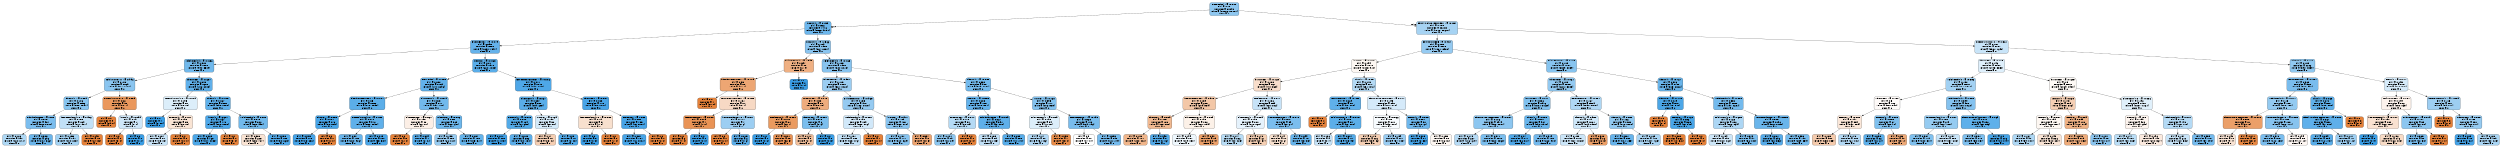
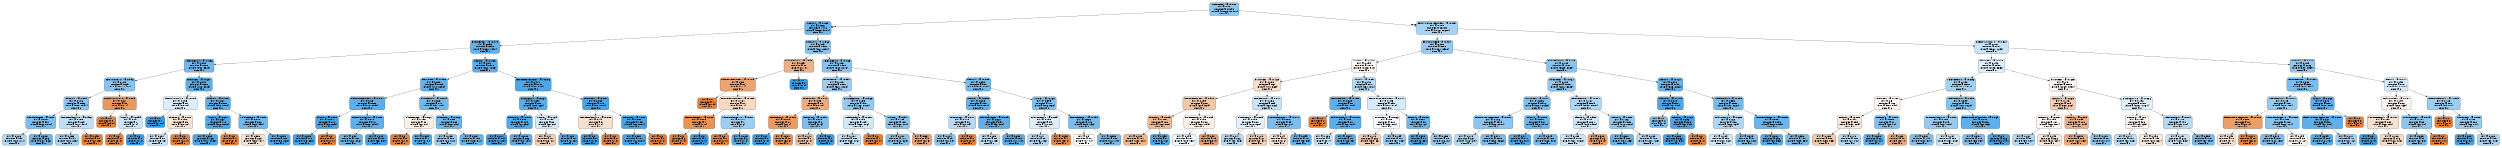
node "gini = 0.0 samples = 2 value = [5, 0] class = 0": fillcolor #e58139 -> #7bbeee
node "gini = 0.439 samples = 114 value = [57, 118] class = 1": label "gini = 0.439 samples = 114 value = [57, 118] class = 1" -> "gini = 0.439 samples = 114 value = [57, 118] admit = 1"
node "gini = 0.435 samples = 28 value = [16, 34] class = 1": fillcolor #fdf7f2 -> #96cbf1
node "gini = 0.128 samples = 366 value = [40, 542] class = 1": fillcolor #e58139 -> #48a4e7
